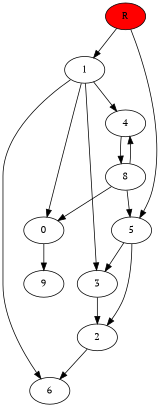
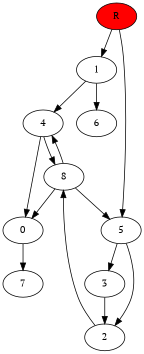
edge "1" -> "0": now "4" -> "0"
edge "1" -> "3": removed
node "9": label "9" -> "7"
edge "2" -> "6": now "2" -> "8"
